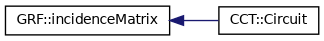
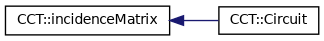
node "GRF::incidenceMatrix": label "GRF::incidenceMatrix" -> "CCT::incidenceMatrix"
